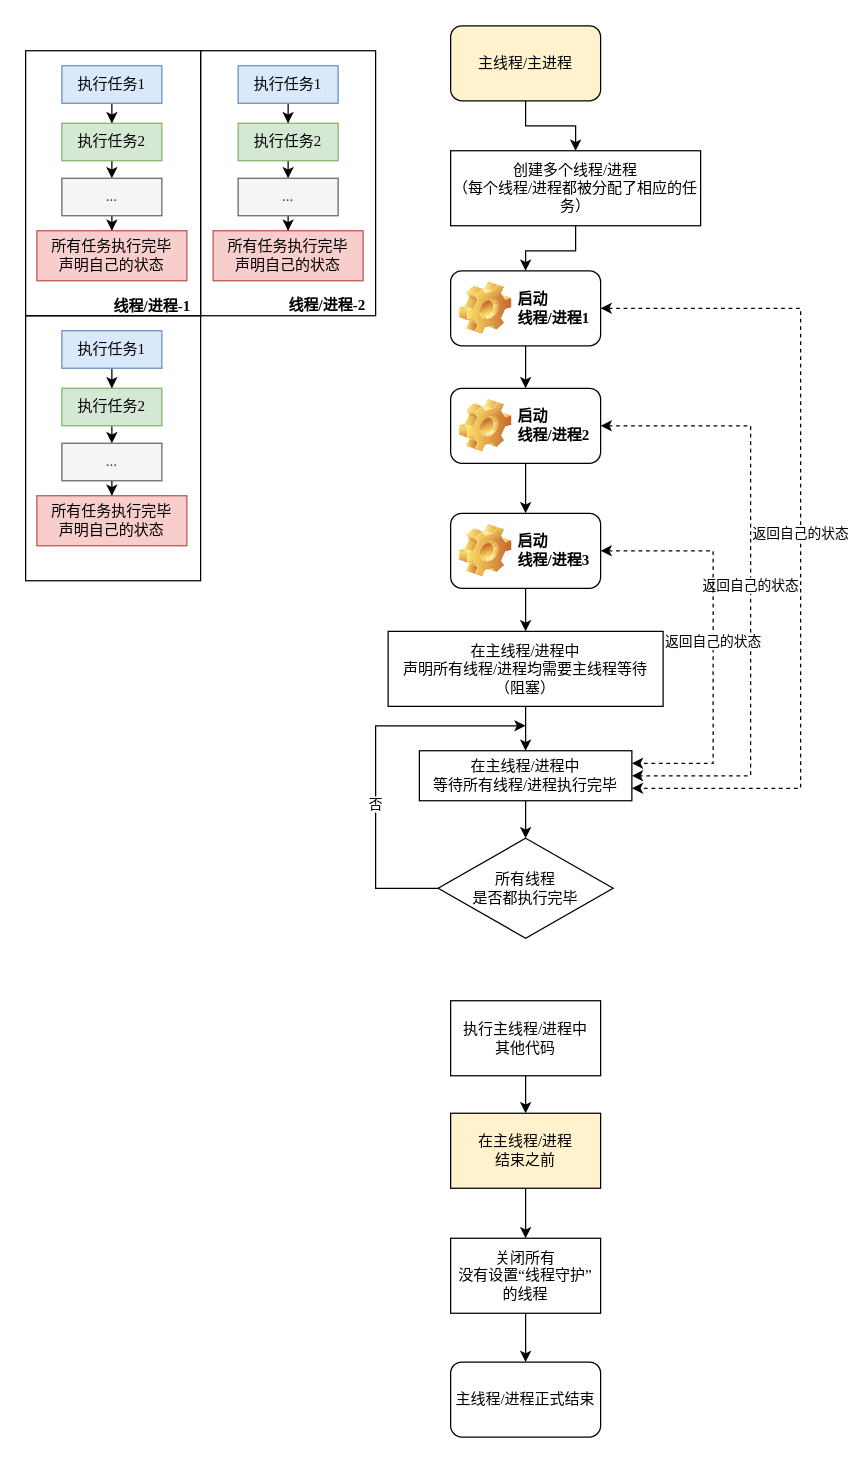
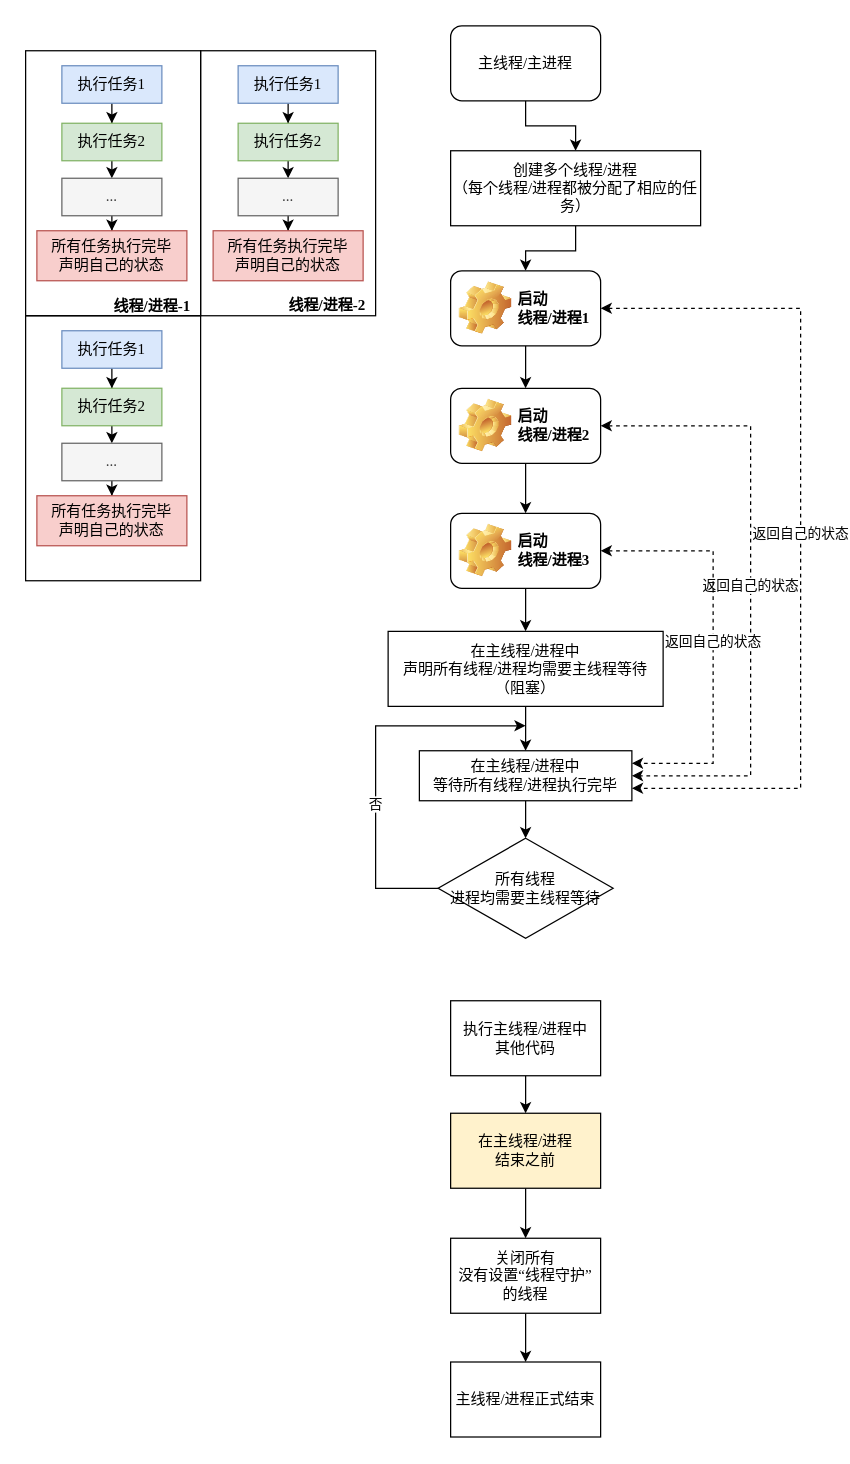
node "主线程/主进程": fillcolor #fff2cc -> #ffffff
node "所有线程 是否都执行完毕": label "所有线程 是否都执行完毕" -> "所有线程 进程均需要主线程等待"
node "主线程/进程正式结束": shape rounded rectangle -> rectangle
